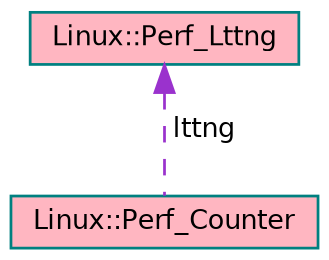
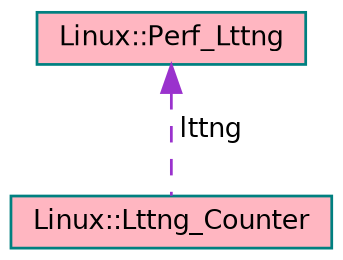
node "Linux::Perf_Counter": label "Linux::Perf_Counter" -> "Linux::Lttng_Counter"
